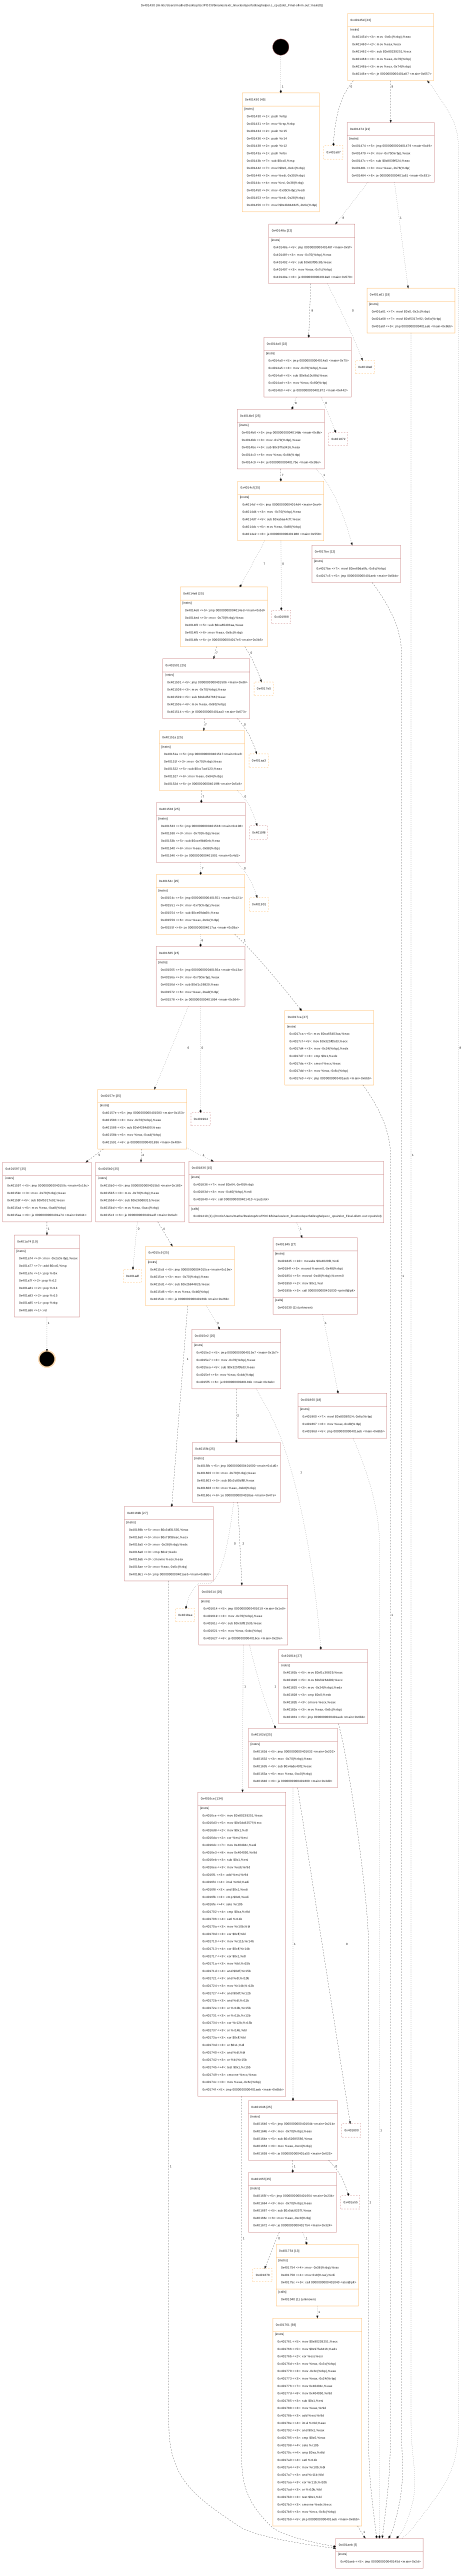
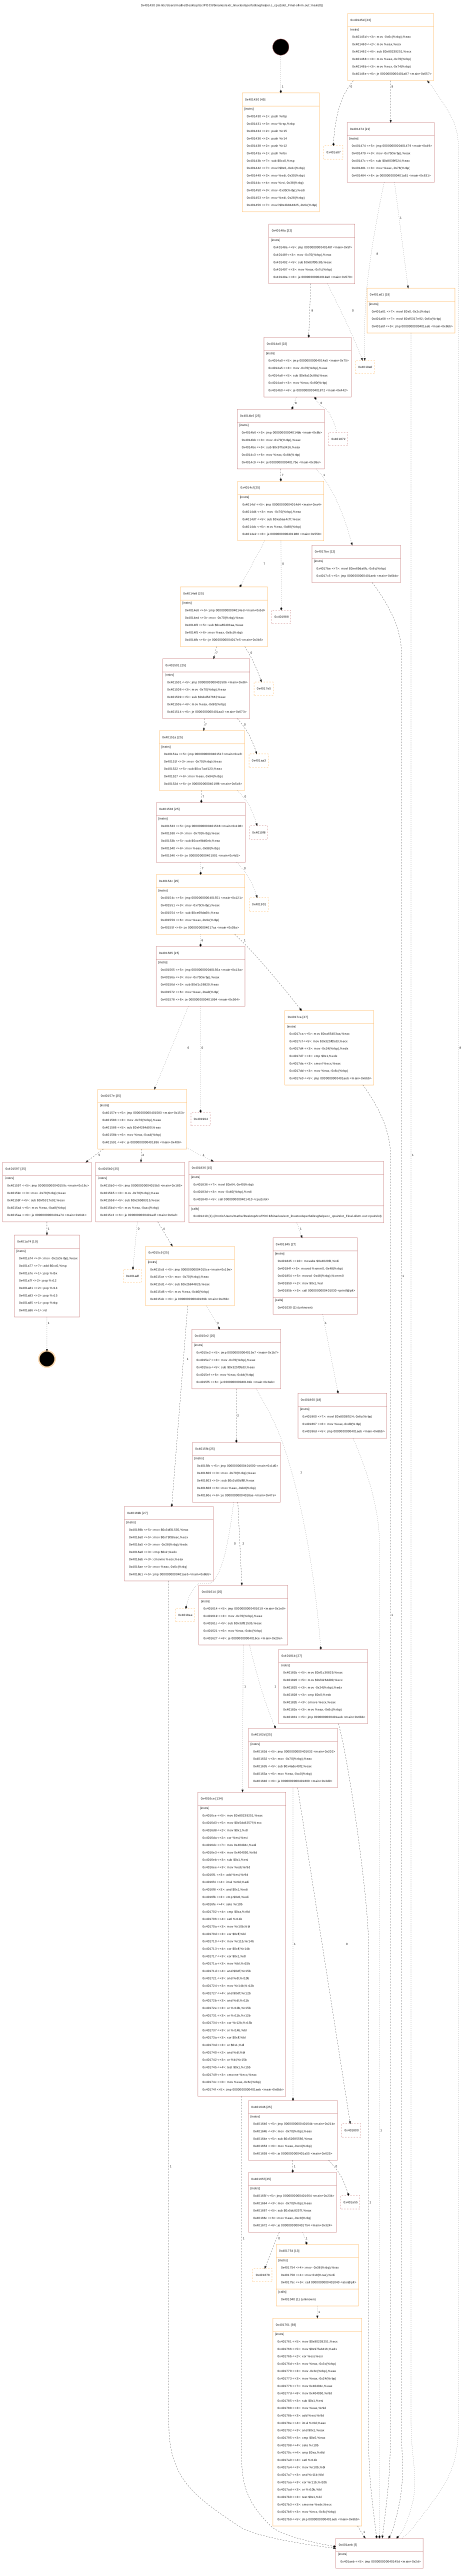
edge "0x401474 [22]" -> "0x40148a [22]": now "0x401474 [22]" -> "0x4019a0"
edge "0x4014a0 [22]" -> "0x401872": reversed
